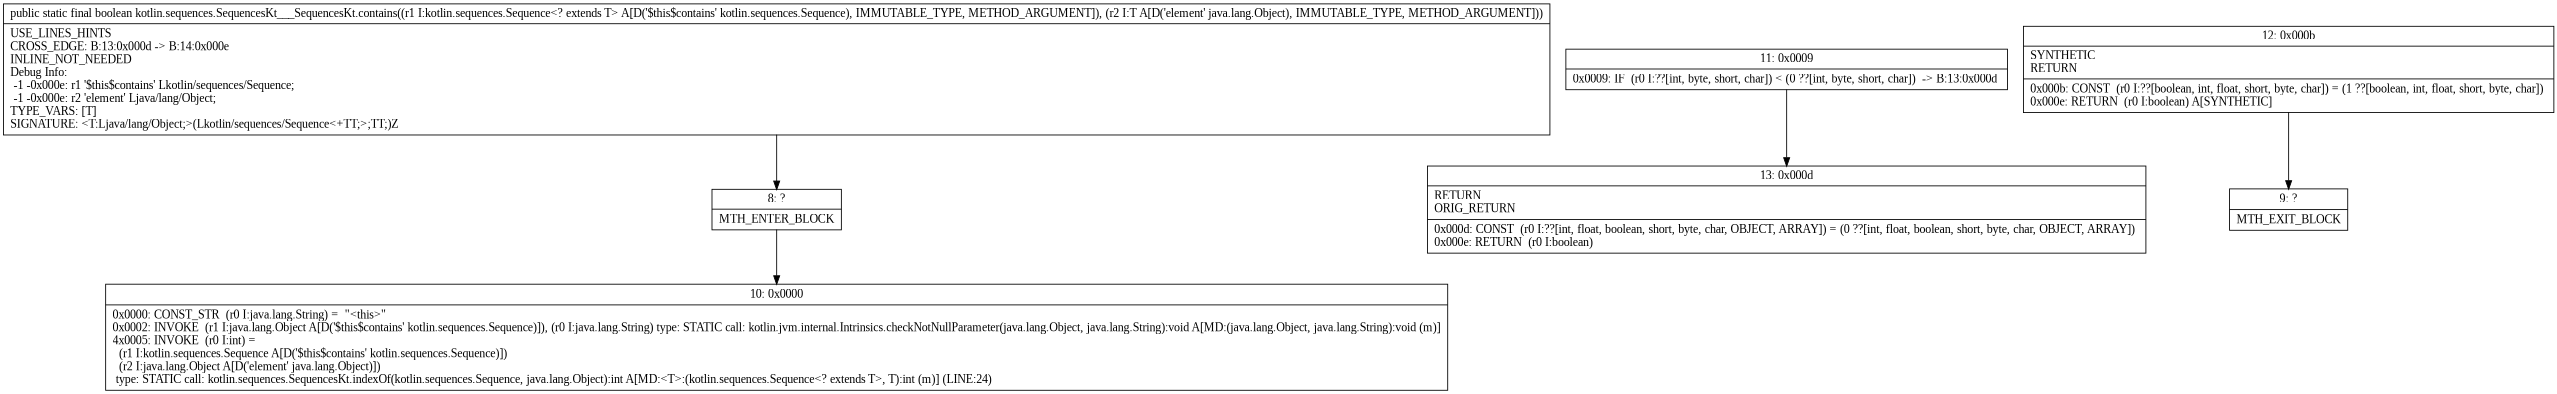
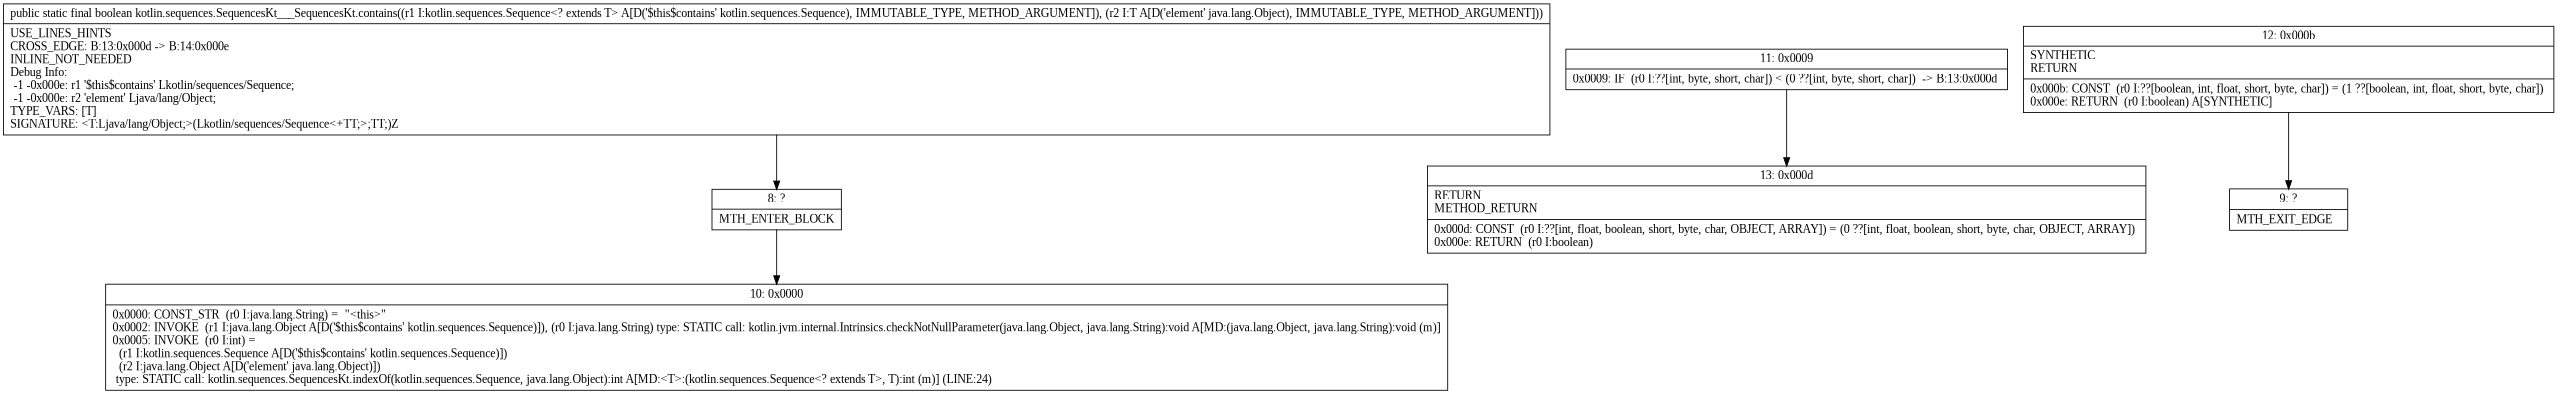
node "13: 0x000d": text "ORIG_RETURN" -> "METHOD_RETURN"
node "9: ?": text "MTH_EXIT_BLOCK" -> "MTH_EXIT_EDGE"
node "10: 0x0000": text "4x0005: INVOKE  (r0 I:int) =" -> "0x0005: INVOKE  (r0 I:int) ="
